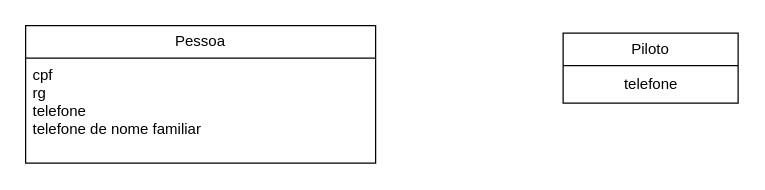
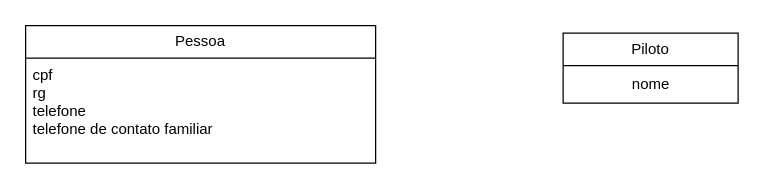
node "telefone": label "telefone" -> "nome"
node "cpf rg telefone telefone de nome familiar": label "cpf rg telefone telefone de nome familiar" -> "cpf rg telefone telefone de contato familiar"
